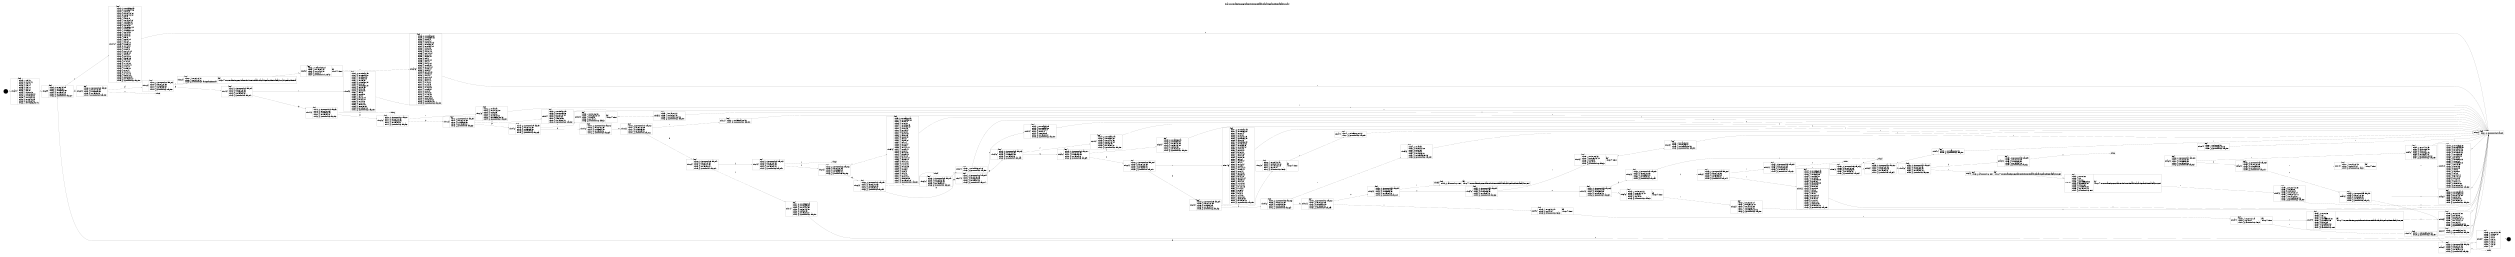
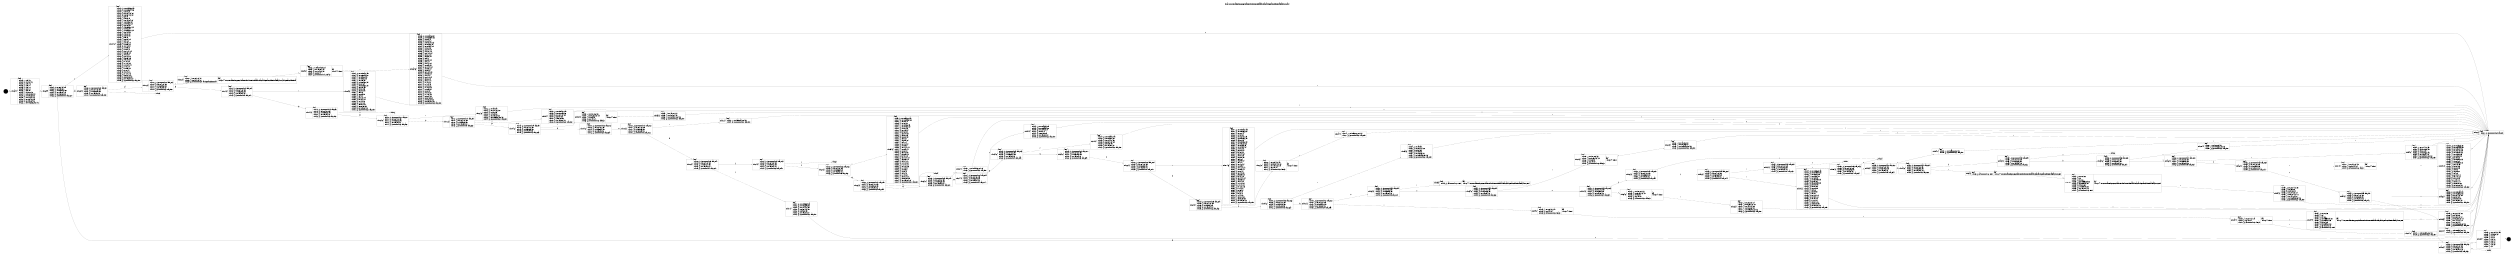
node "0x401c39 [27]": removed
node "0x401a50 [28]": added
edge "0x40183c [28]" -> "0x401f1e [12]": now "0x40183c [28]" -> "0x401858 [28]"
